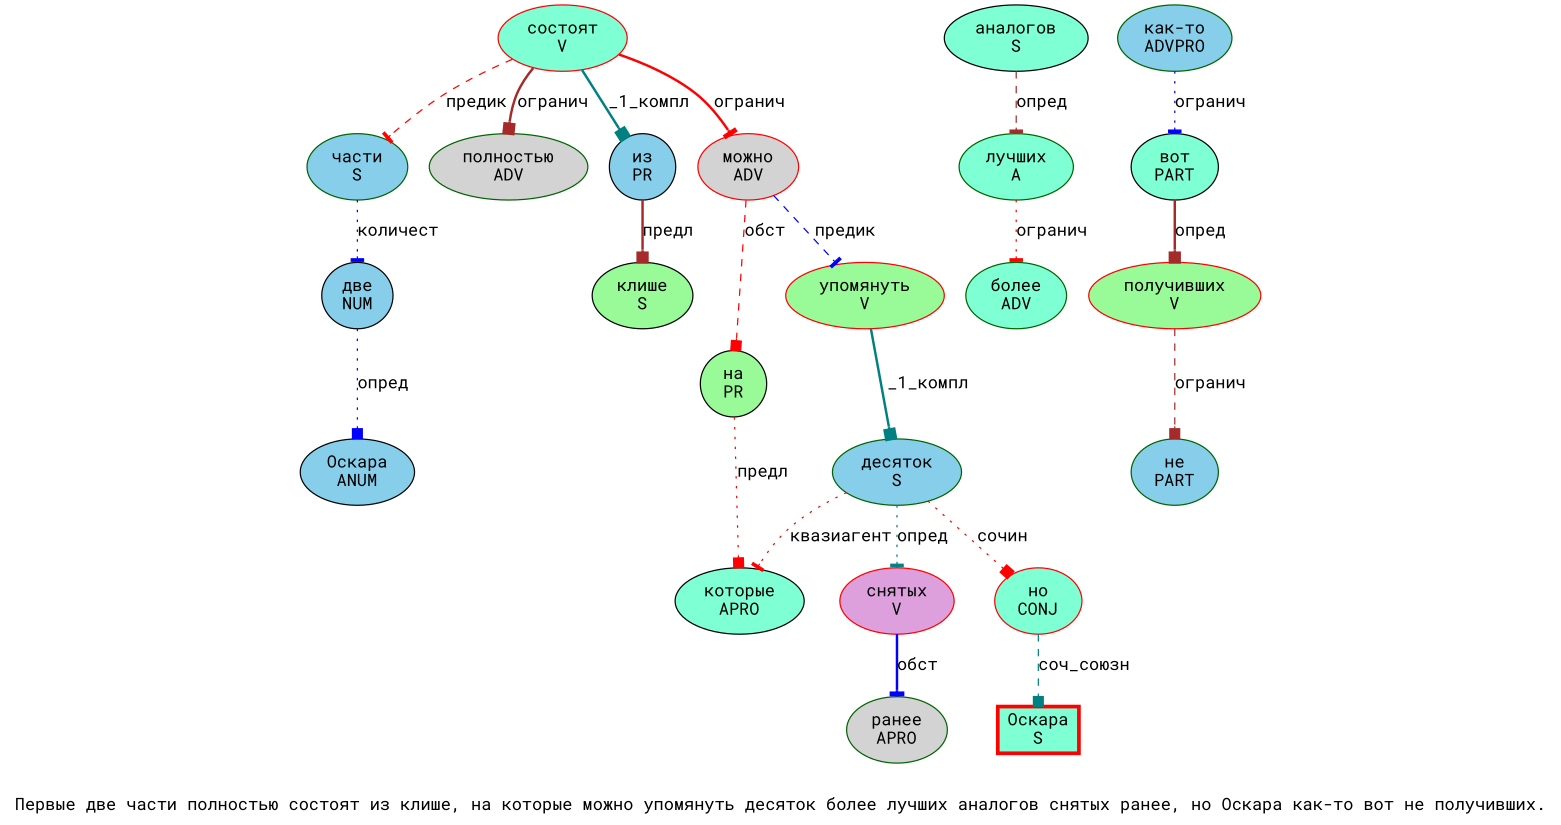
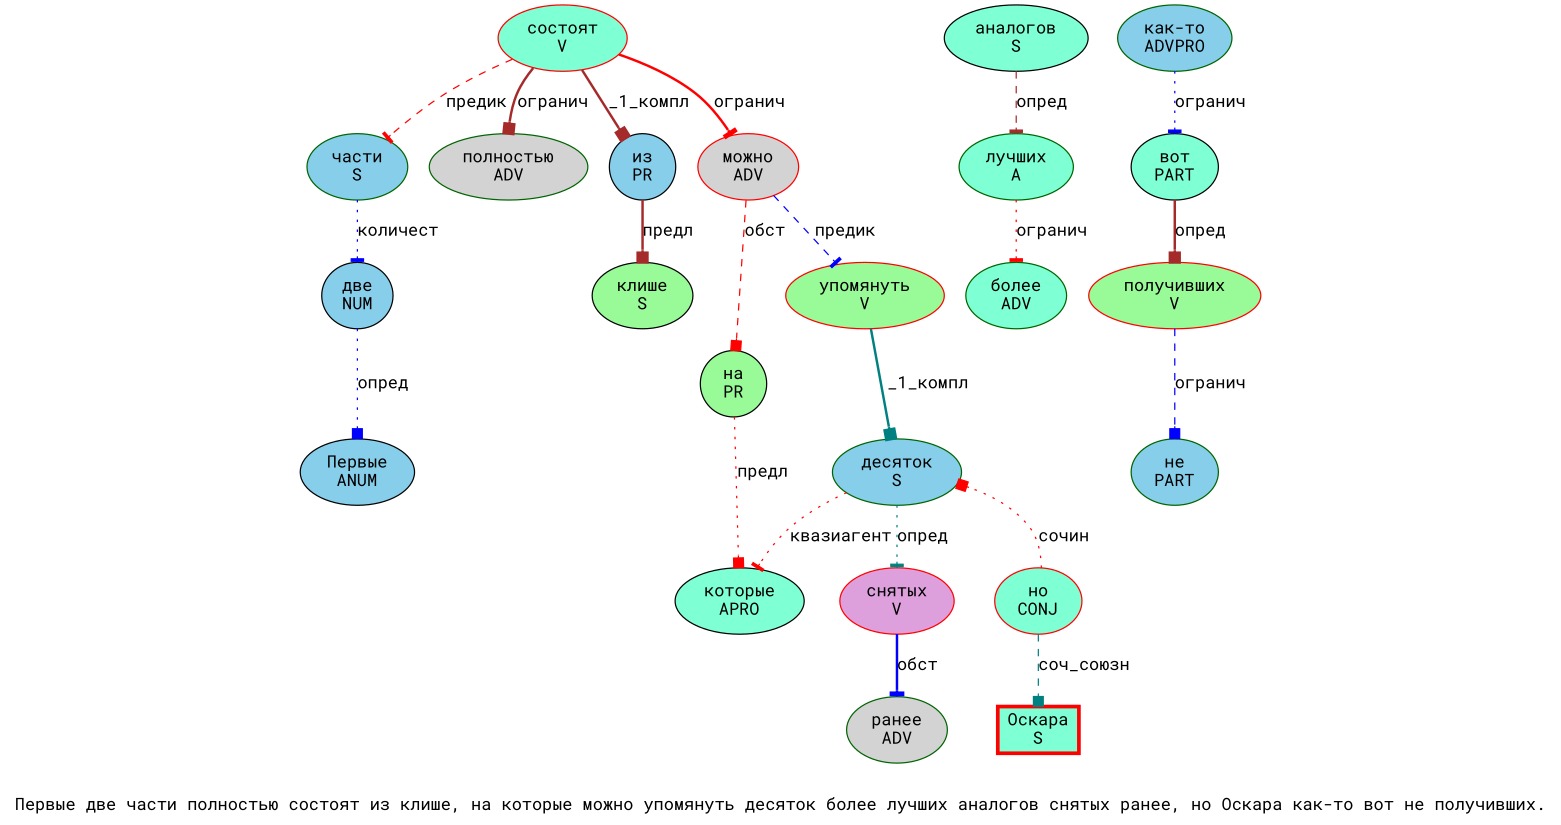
edge "состоят V" -> "из PR": color teal -> brown
edge "получивших V" -> "не PART": color brown -> blue
node "Оскара ANUM": label "Оскара ANUM" -> "Первые ANUM"
edge "десяток S" -> "но CONJ": reversed
node "ранее APRO": label "ранее APRO" -> "ранее ADV"
